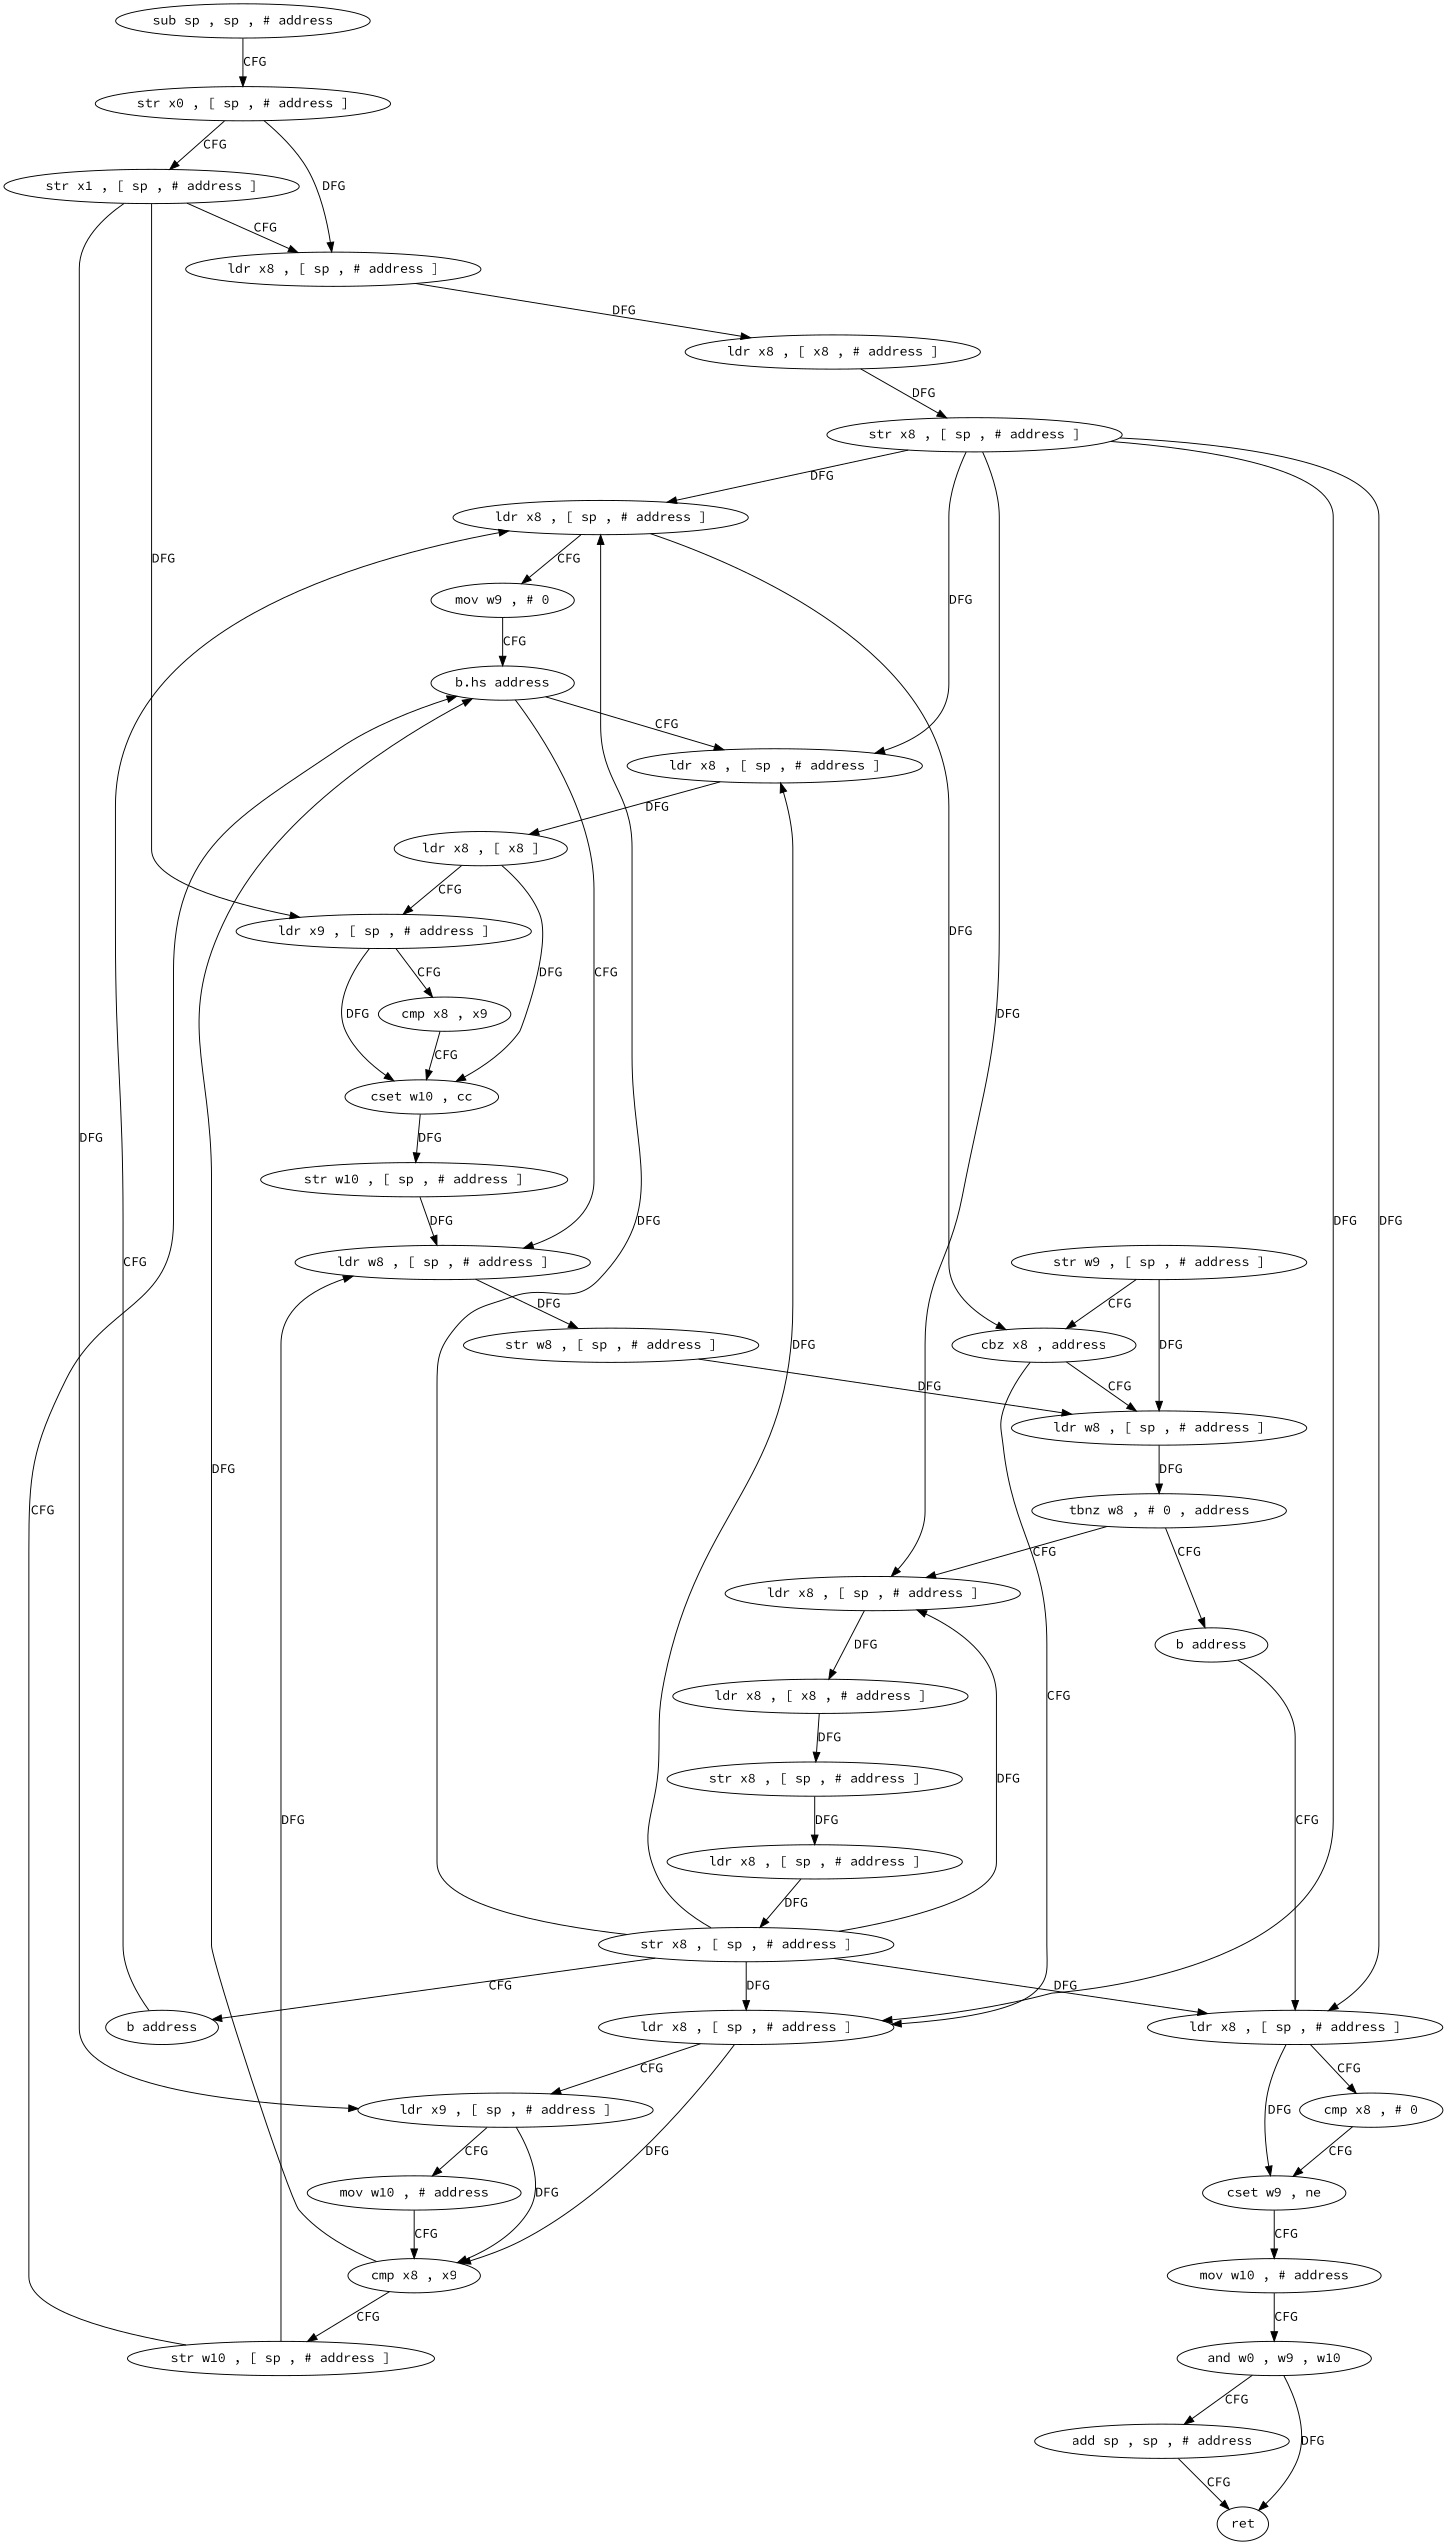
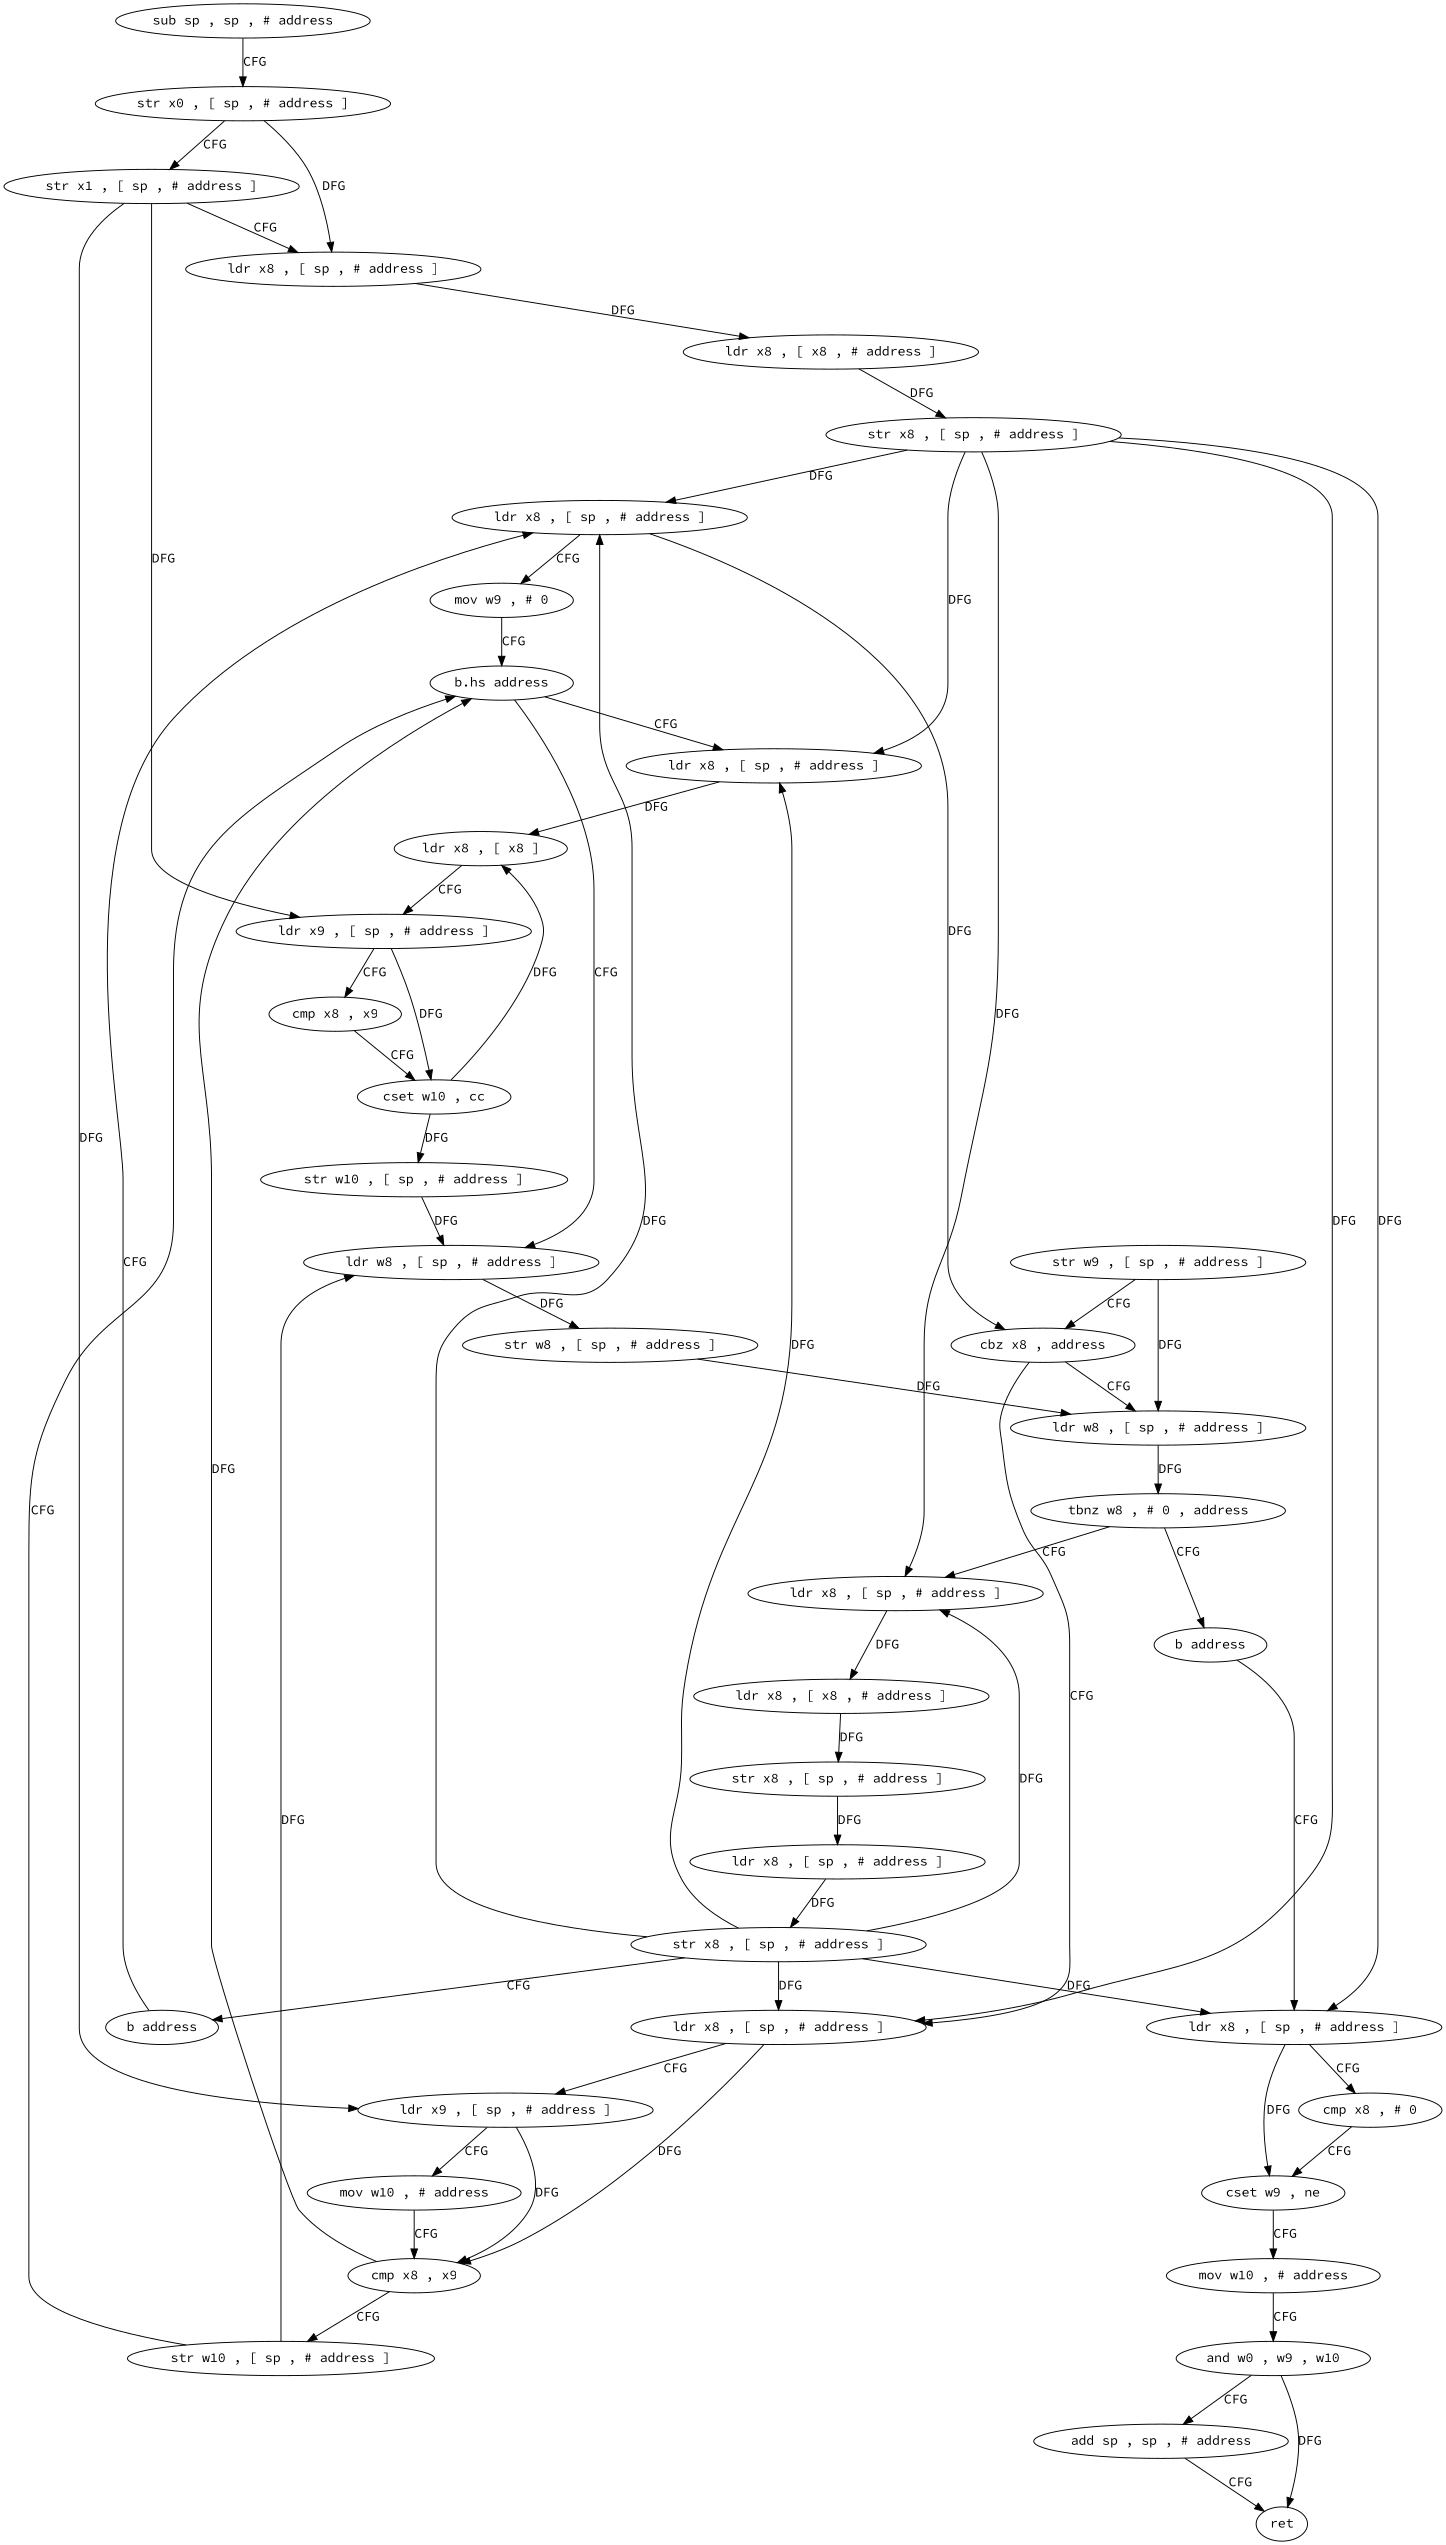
edge "ldr x8 , [ x8 ]" -> "cset w10 , cc": reversed
